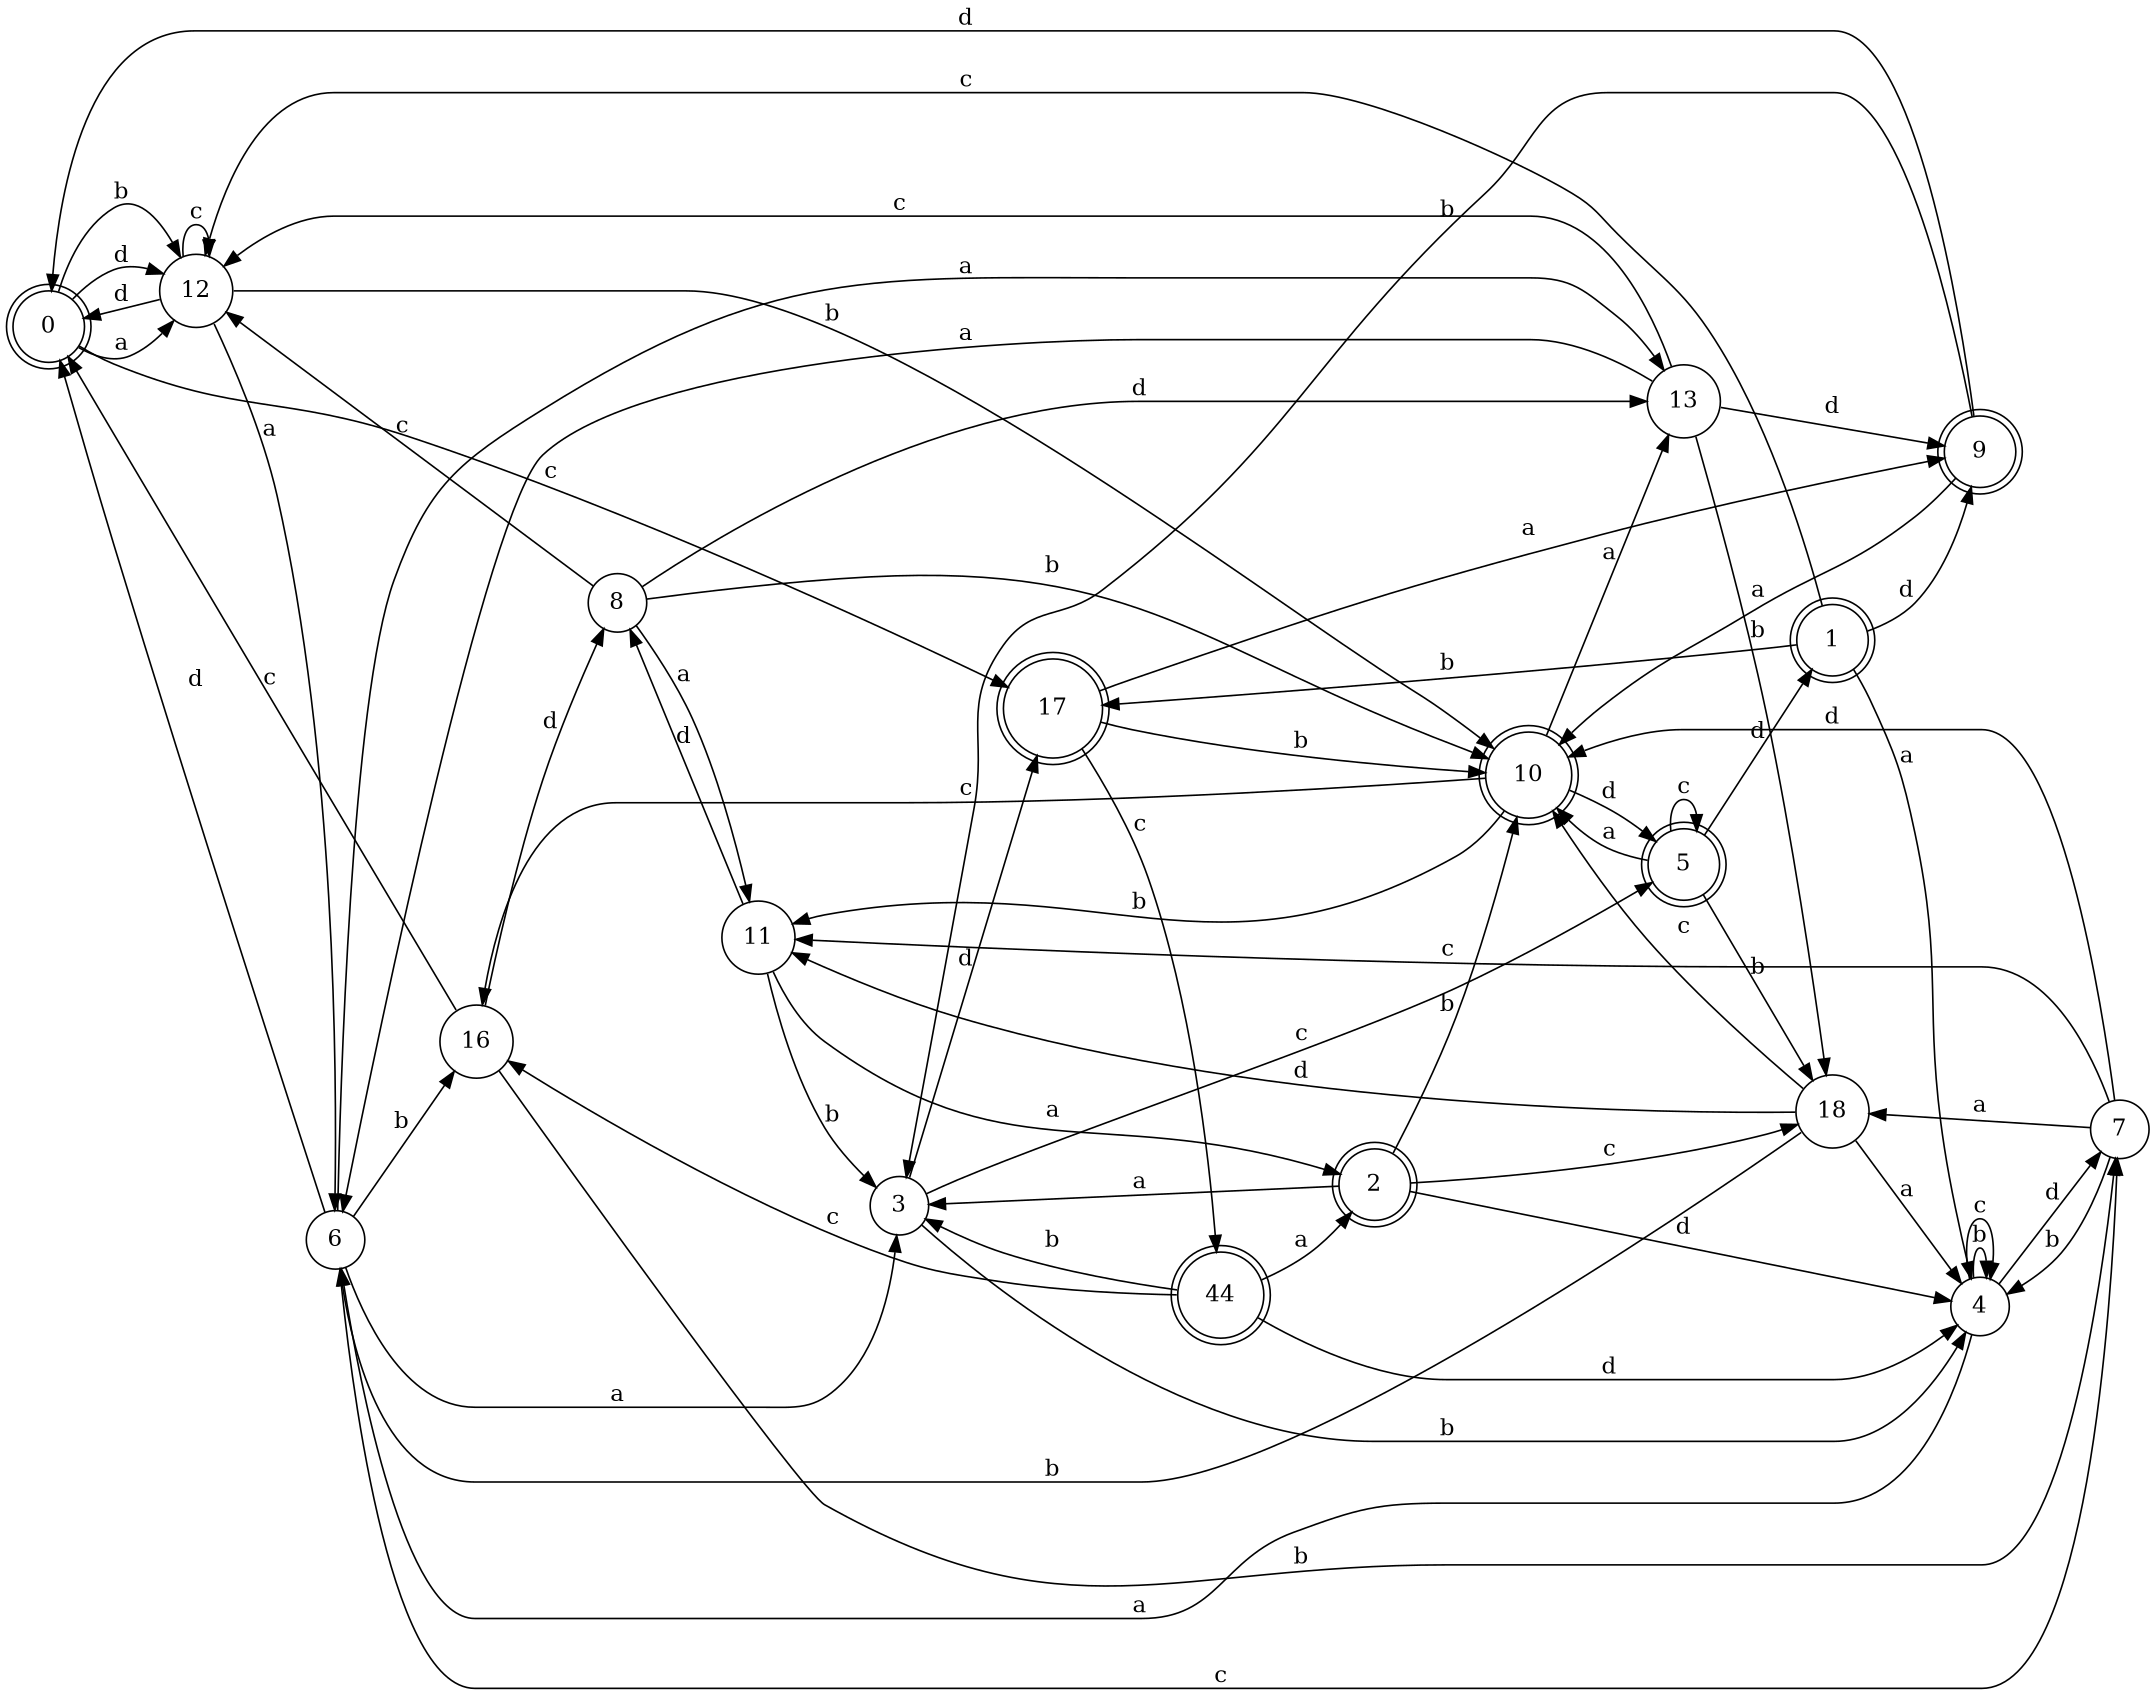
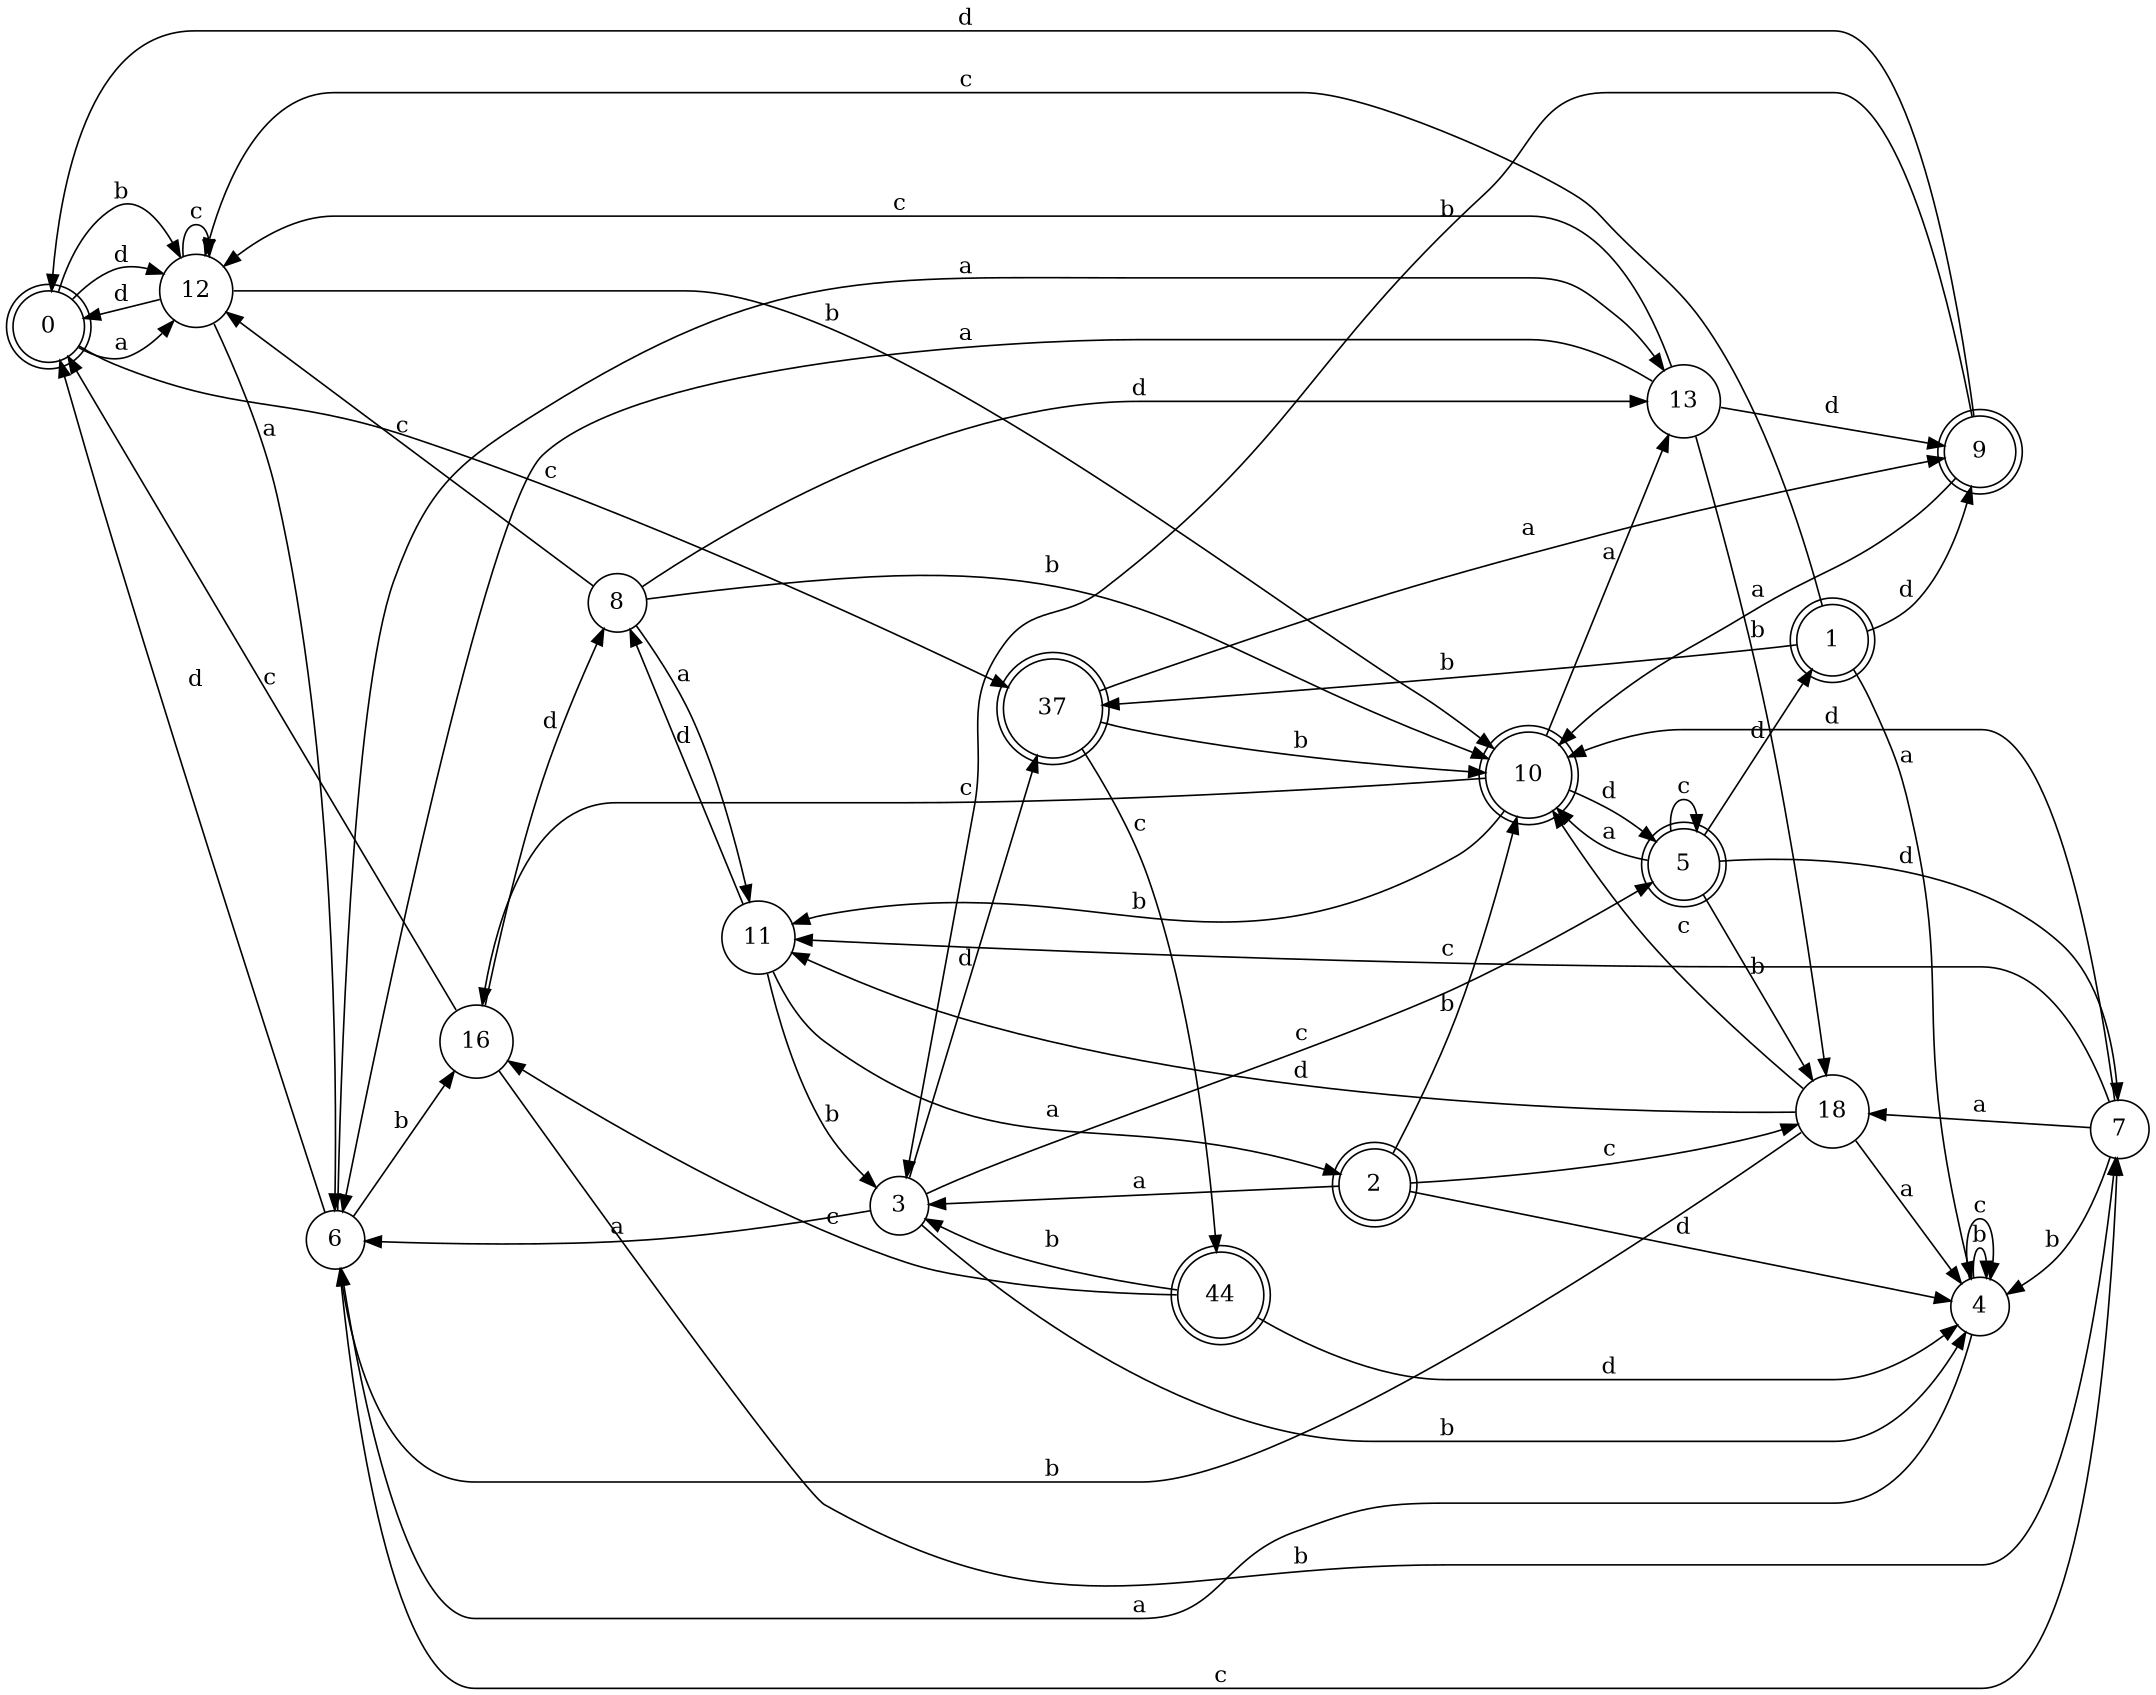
node "17": label "17" -> "37"
edge "4" -> "7": now "5" -> "7"
edge "44" -> "2": removed, label "a"
edge "6" -> "3": reversed
